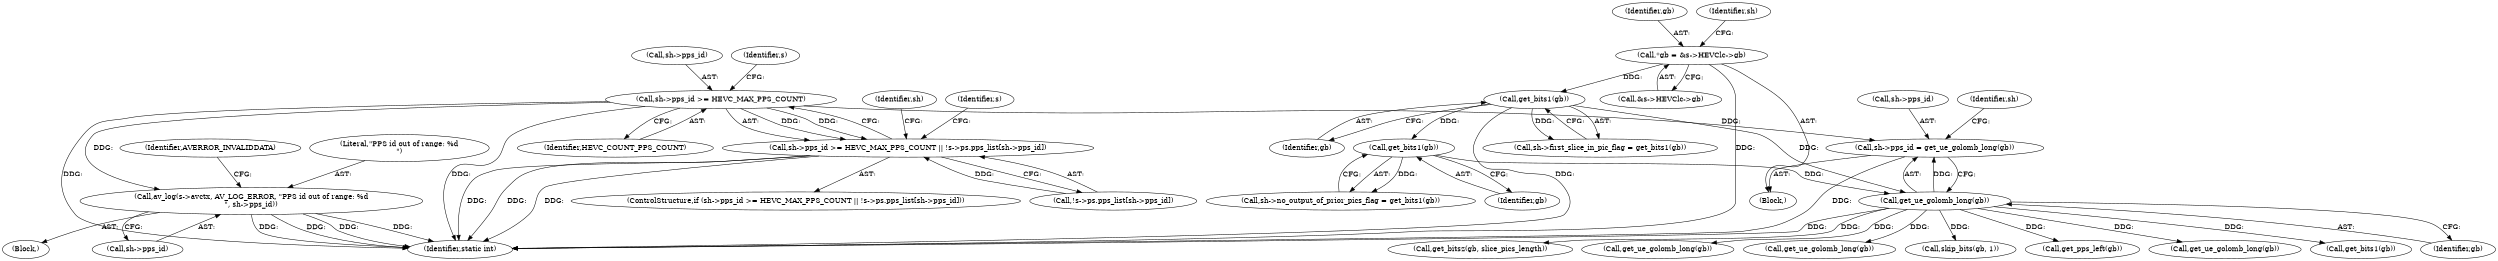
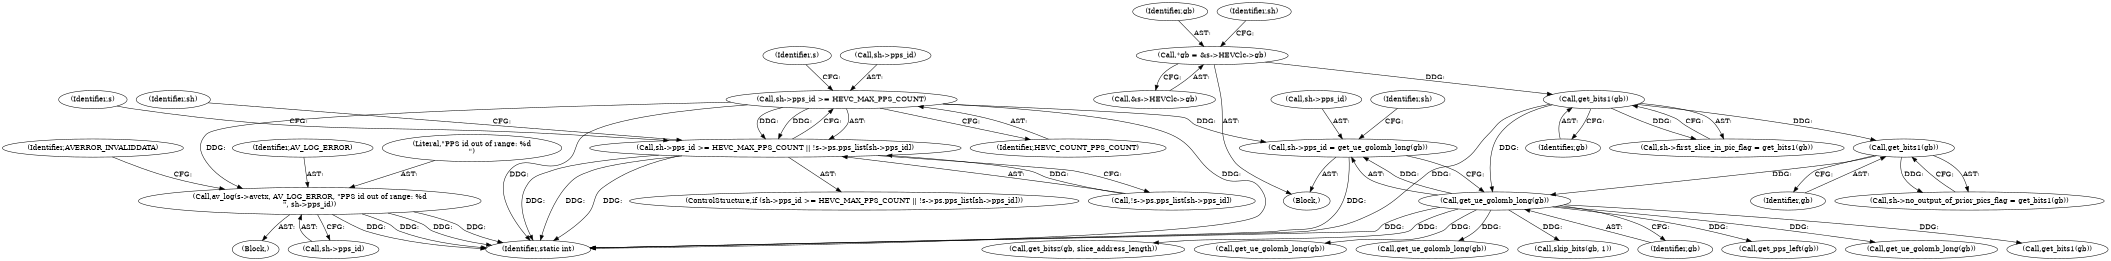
node "(Identifier,AV_LOG_ERROR)": added
edge "(Call,*gb = &s->HEVClc->gb)" -> "(Identifier,static int)": removed, label "DDG:"
node "(Call,get_bitsz(gb, slice_pics_length))": label "(Call,get_bitsz(gb, slice_pics_length))" -> "(Call,get_bitsz(gb, slice_address_length))"
